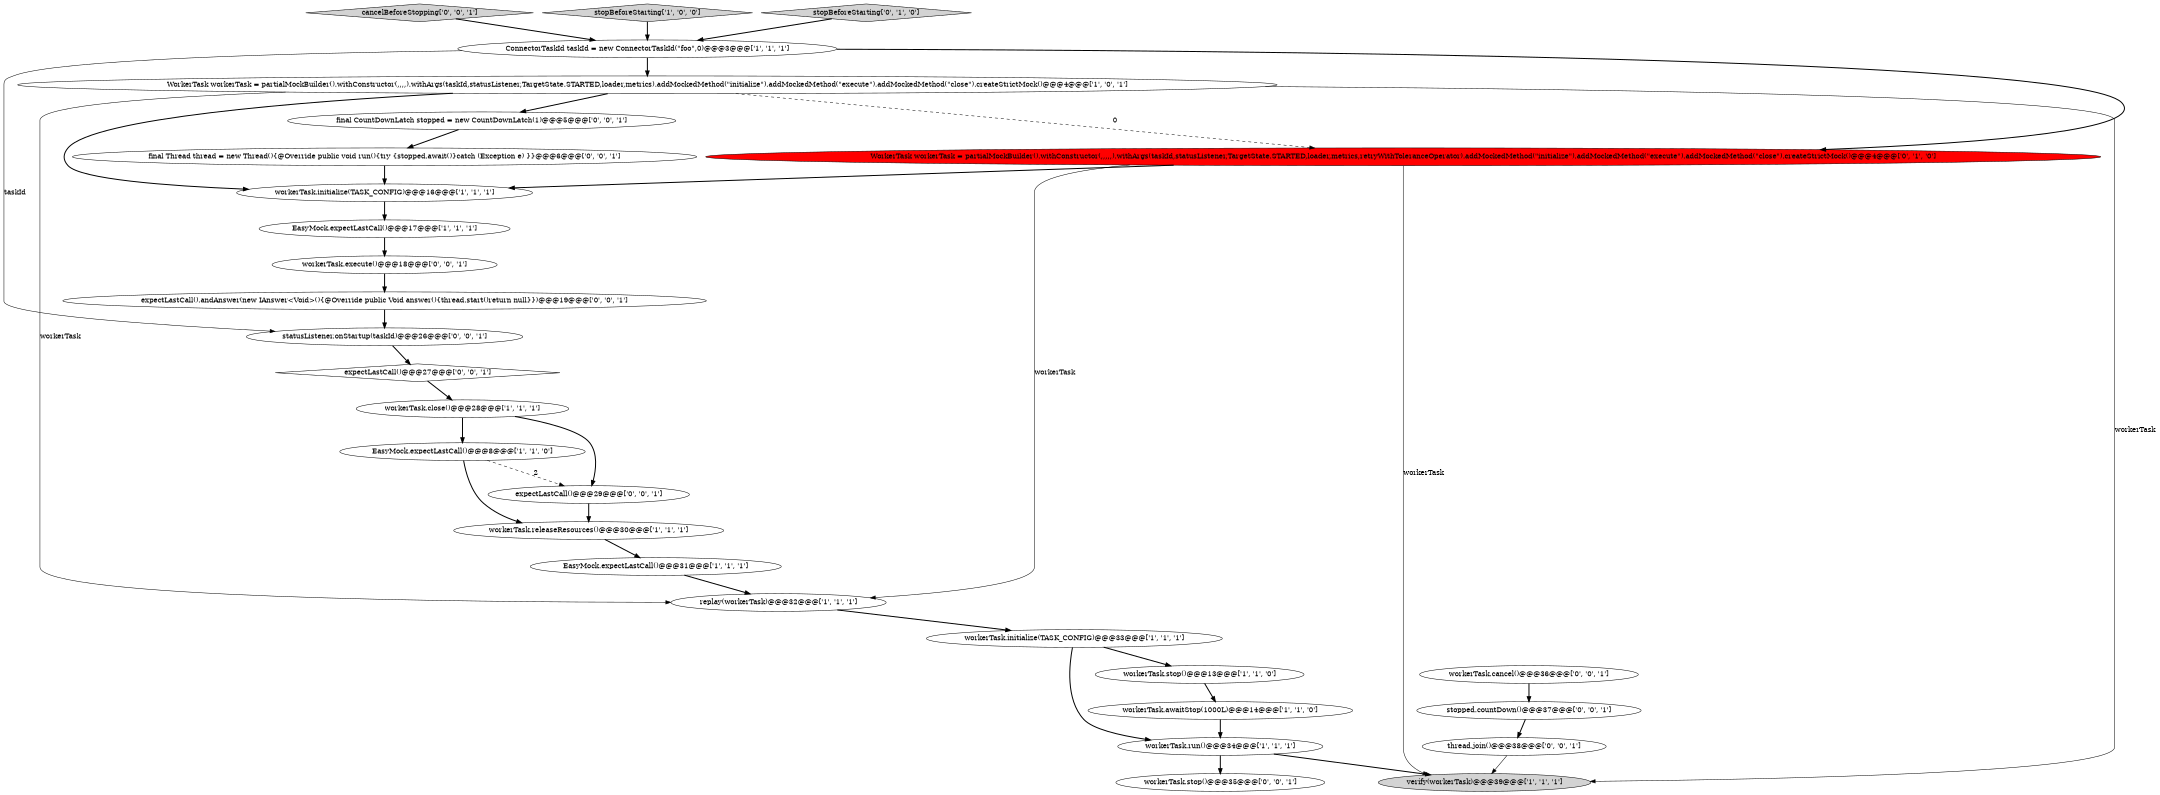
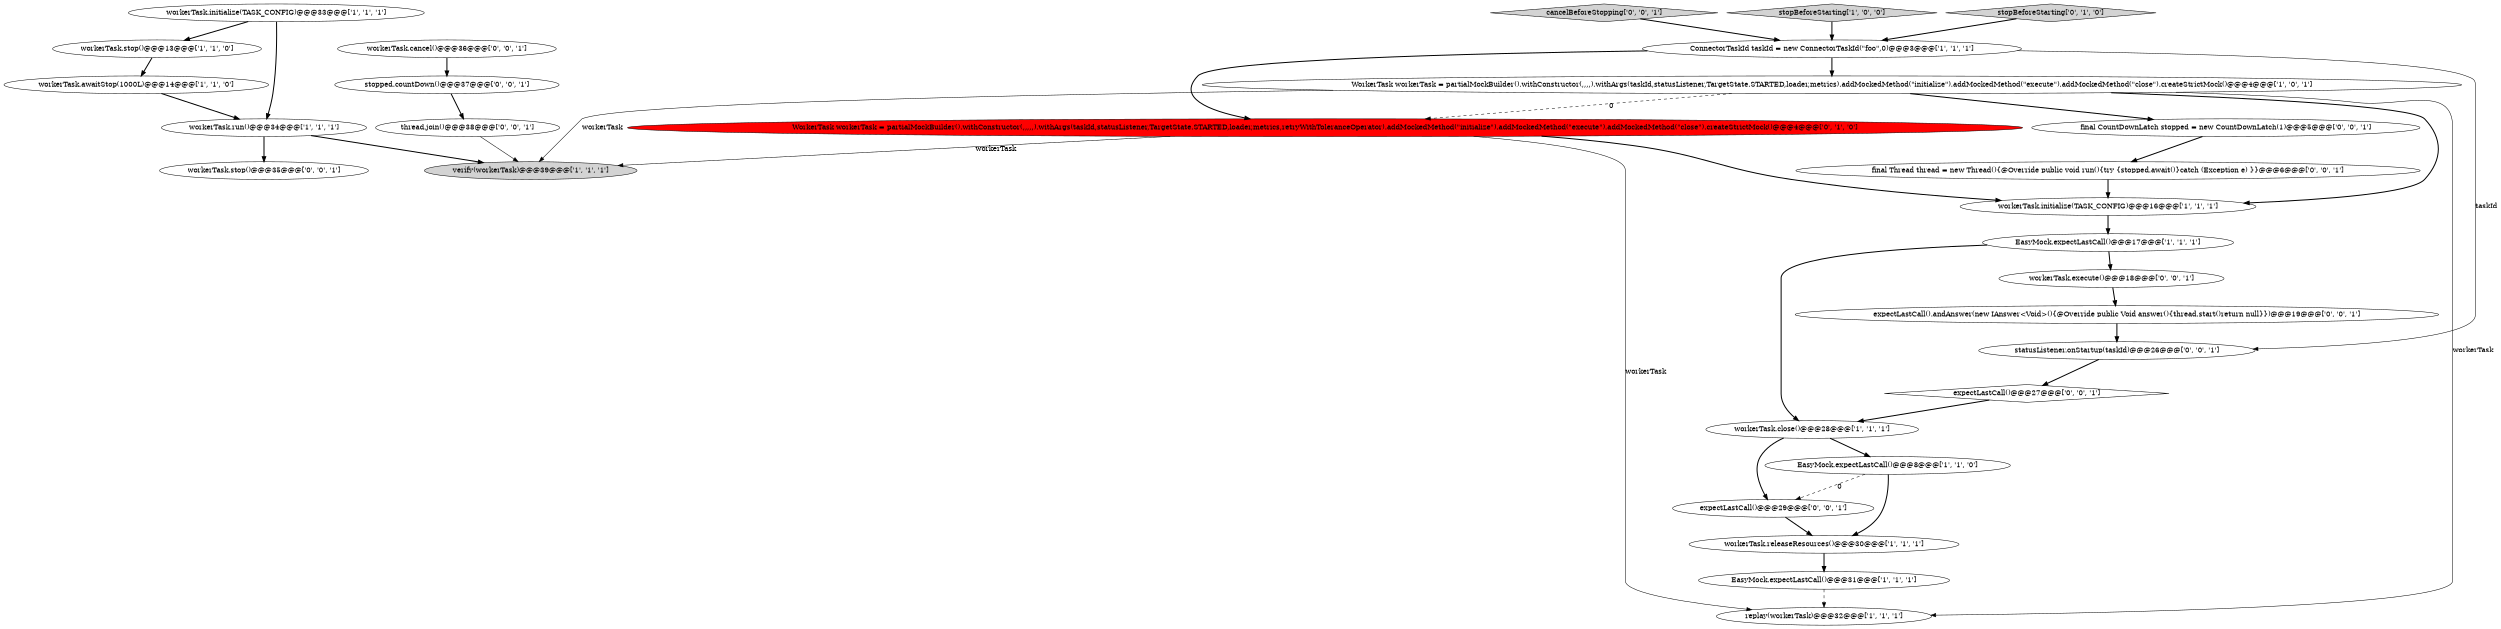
edge "EasyMock.expectLastCall()@@@17@@@['1', '1', '1']" -> "workerTask.close()@@@28@@@['1', '1', '1']": added
edge "EasyMock.expectLastCall()@@@8@@@['1', '1', '0']" -> "expectLastCall()@@@29@@@['0', '0', '1']": label "2" -> "0"
edge "EasyMock.expectLastCall()@@@31@@@['1', '1', '1']" -> "replay(workerTask)@@@32@@@['1', '1', '1']": style bold -> dashed
edge "replay(workerTask)@@@32@@@['1', '1', '1']" -> "workerTask.initialize(TASK_CONFIG)@@@33@@@['1', '1', '1']": removed
